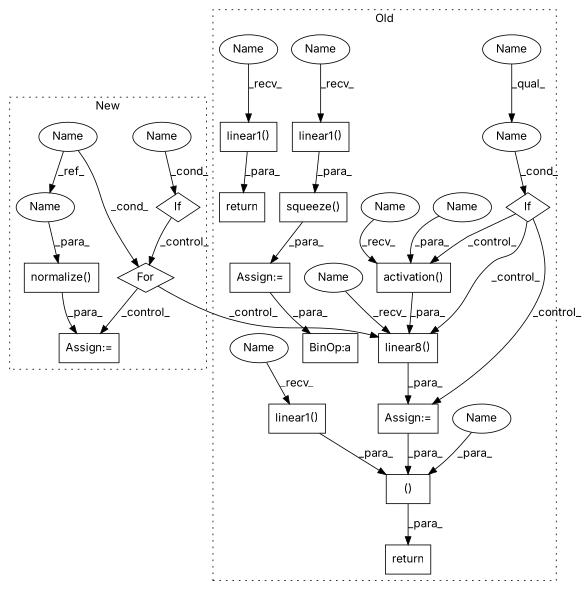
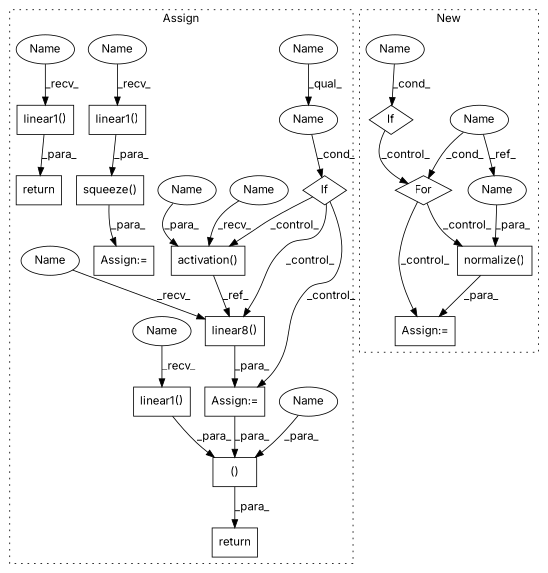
cluster "Old": label "Old" -> "Assign"
edge "activation()" -> "linear8()": label "_para_" -> "_ref_"
edge "For" -> "linear8()": now "For" -> "normalize()"
node "BinOp:a": removed
